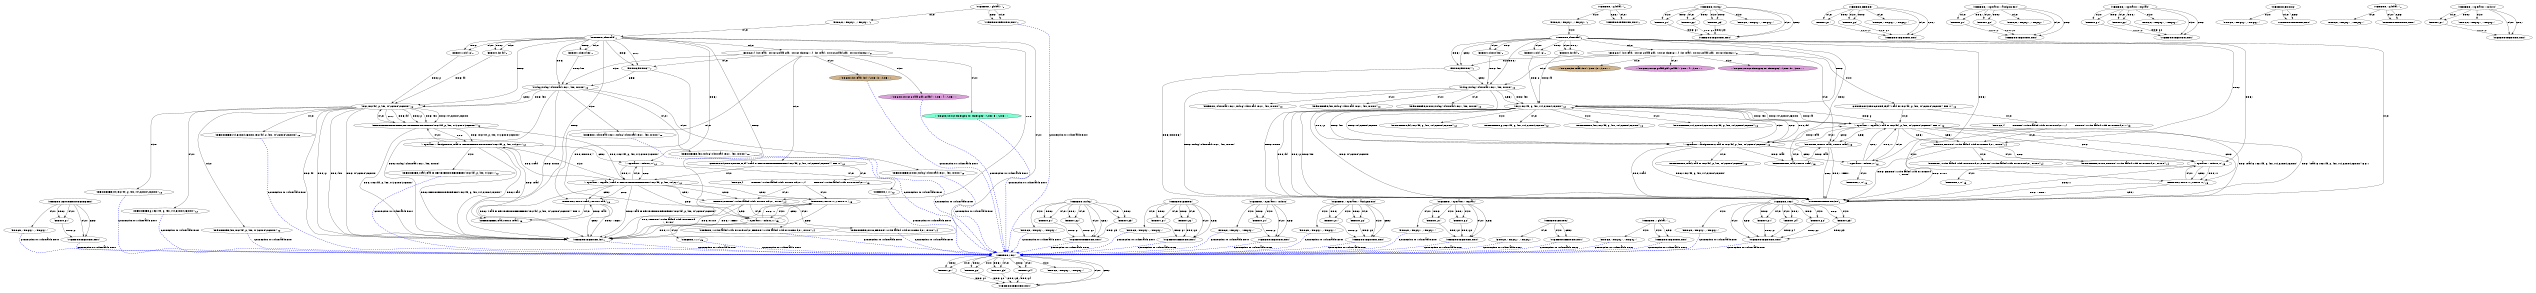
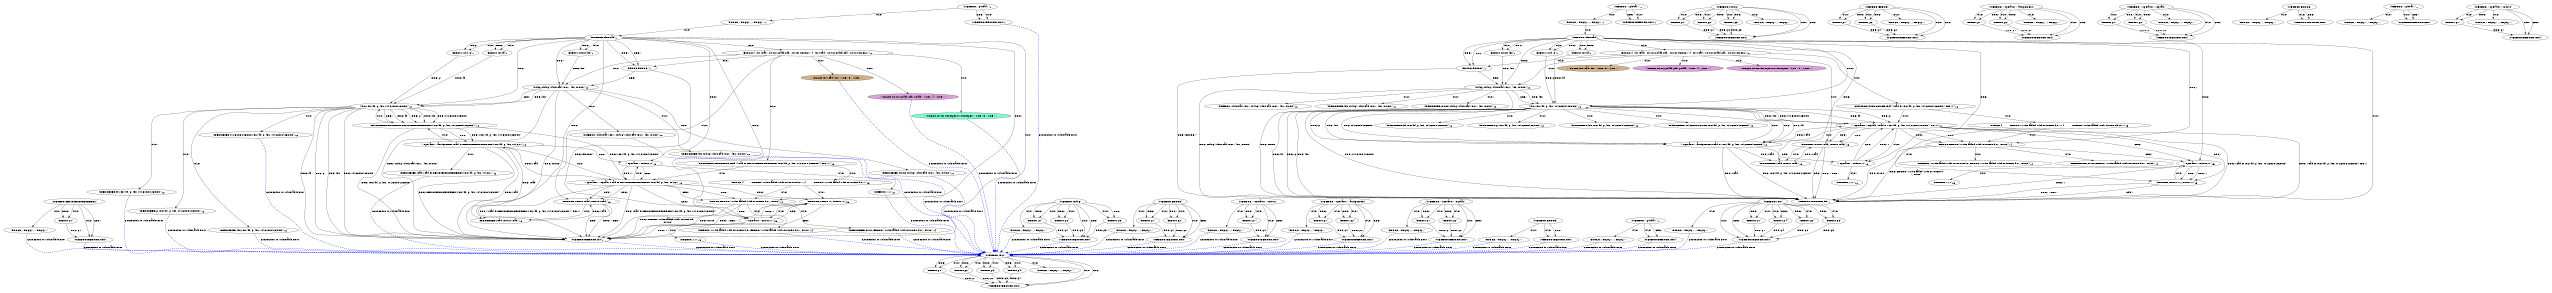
node "(IDENTIFIER,read,read = recv(fd, p, len, MSG_NOSIGNAL))": removed
